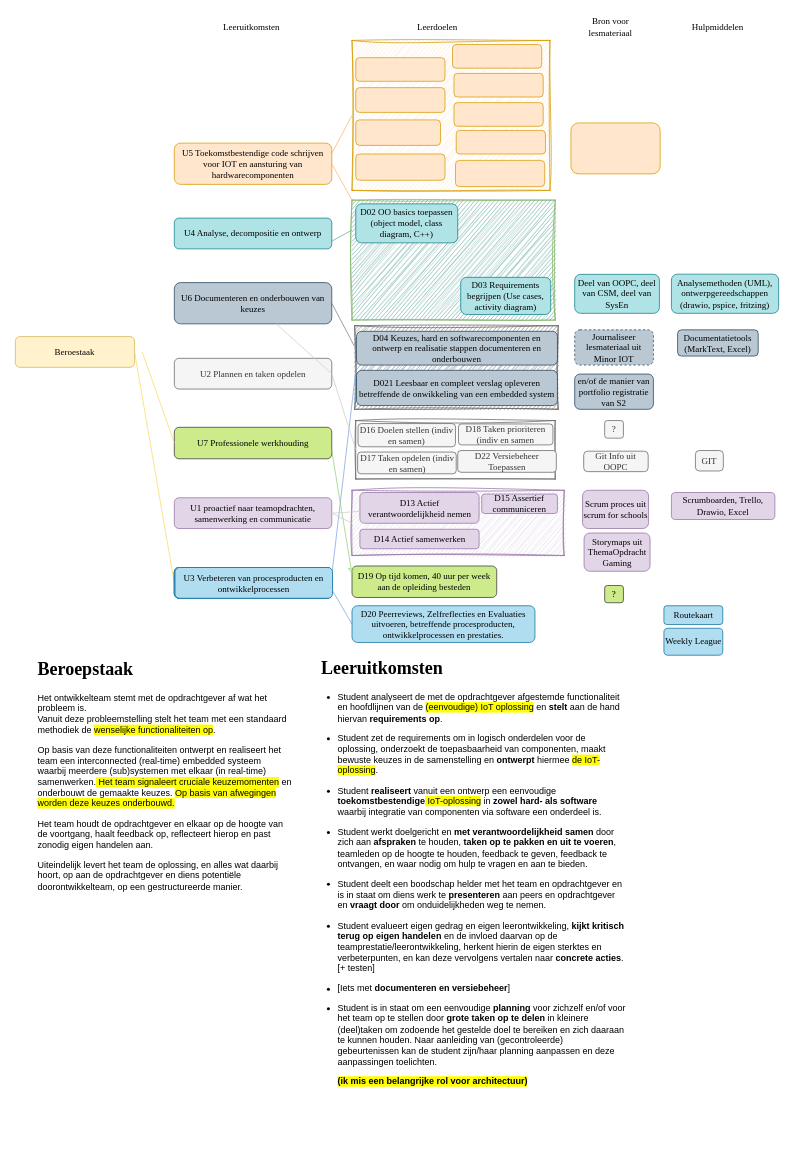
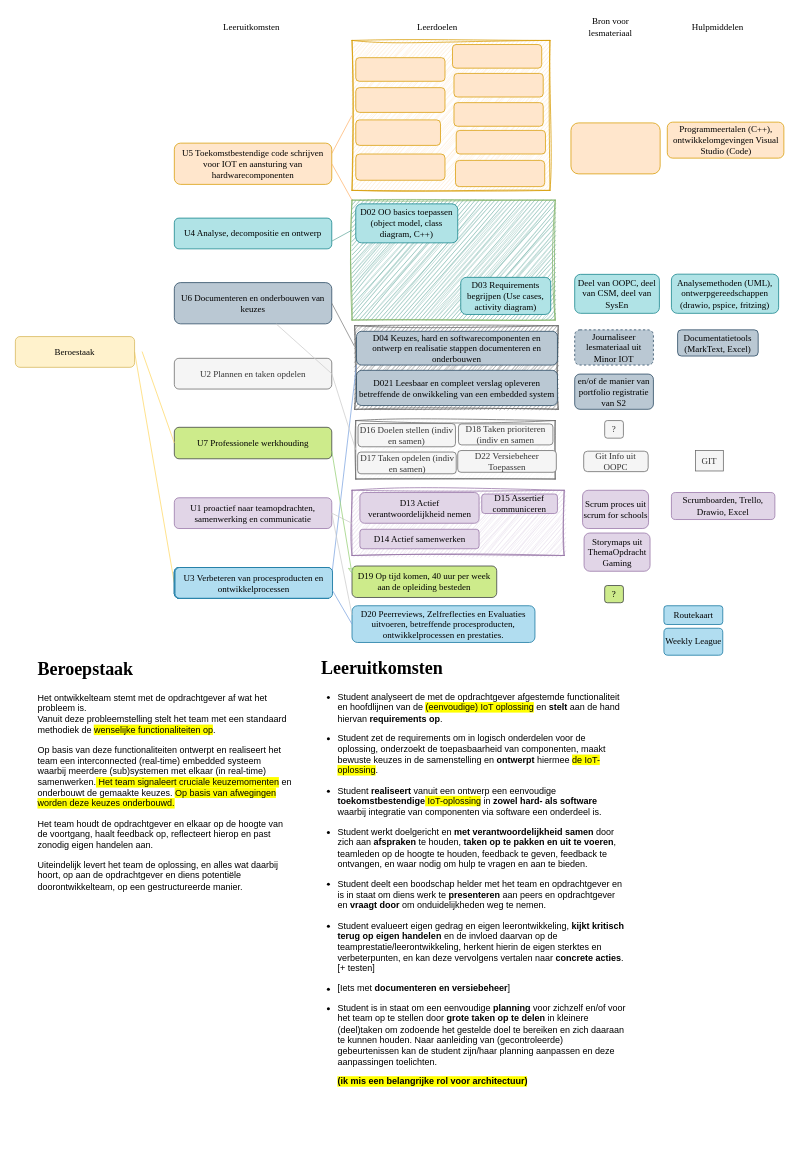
node "Programmeertalen (C++), ontwikkelomgevingen Visual Studio (Code)": added
node "GIT": shape rounded rectangle -> rectangle
edge "D13 Actief verantwoordelijkheid nemen" -- "U1 proactief naar teamopdrachten, samenwerking en communicatie": now "D20 Peerreviews, Zelfreflecties en Evaluaties uitvoeren, betreffende procesproducten, ontwikkelprocessen en prestaties." -- "U1 proactief naar teamopdrachten, samenwerking en communicatie"
